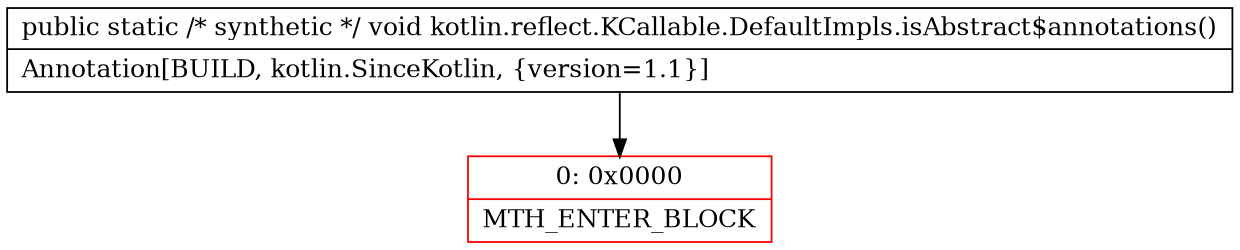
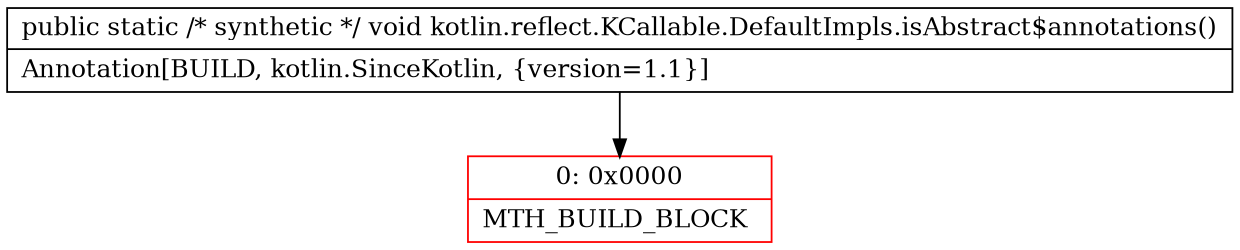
node "0: 0x0000": text "MTH_ENTER_BLOCK" -> "MTH_BUILD_BLOCK"
